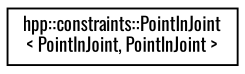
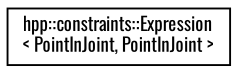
node "hpp::constraints::PointInJoint < PointInJoint, PointInJoint >": label "hpp::constraints::PointInJoint < PointInJoint, PointInJoint >" -> "hpp::constraints::Expression < PointInJoint, PointInJoint >"
